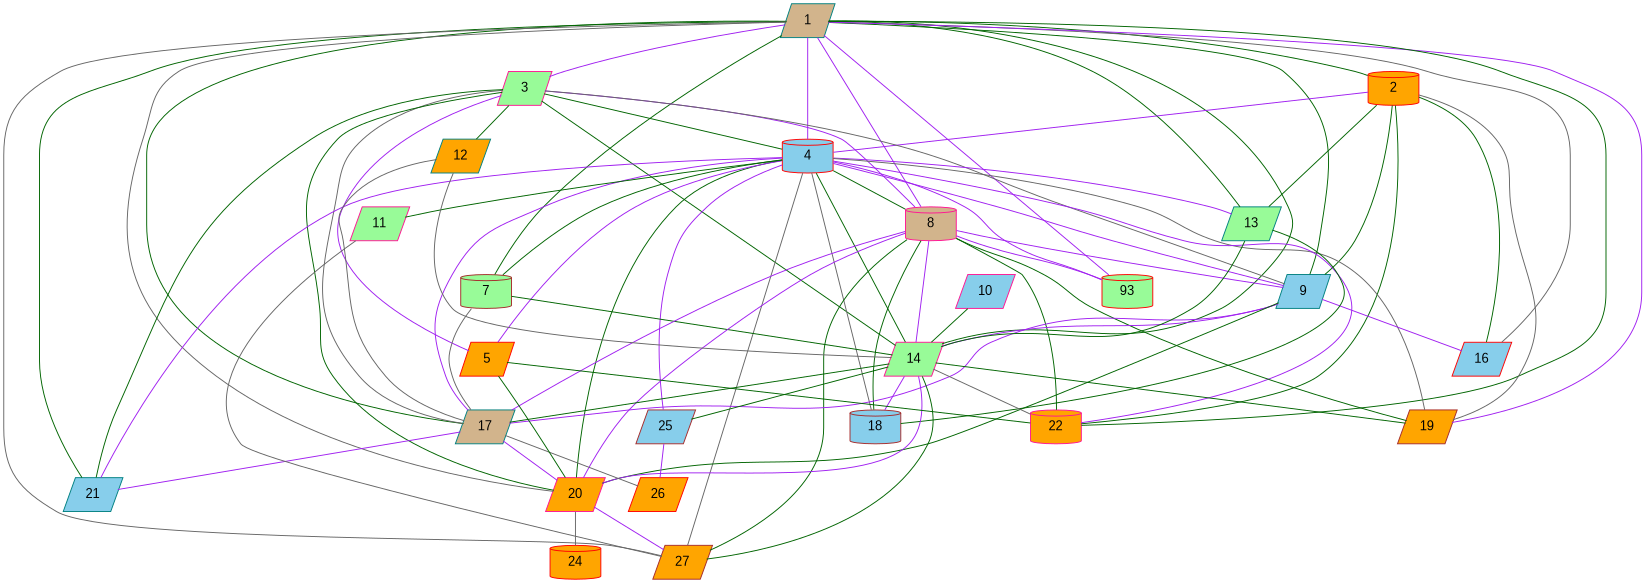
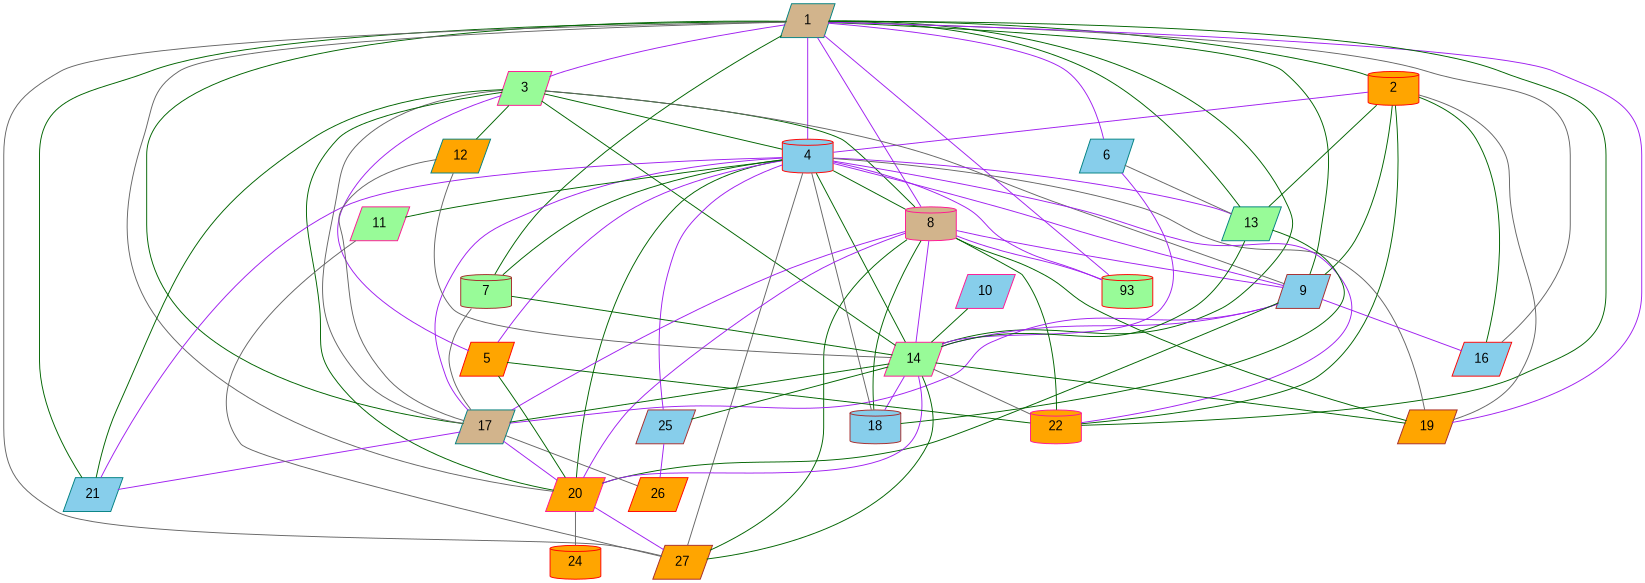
edge "3" -- "8": color purple -> darkgreen
node "6": added
node "9": color teal -> brown
